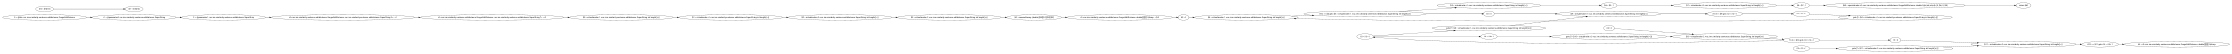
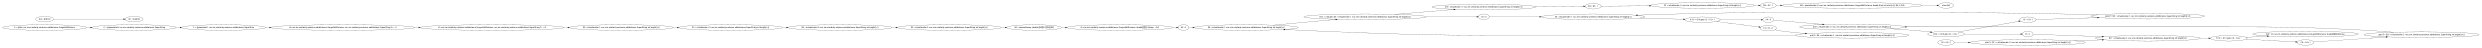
edge "if i13 >= $i9 goto i12 = i12 + 1" -> "i14 = 0": added
edge "i13 = i13 + 1" -> "i14 = i14 + 1": now "if i15 >= $i11 goto i14 = i14 + 1" -> "i14 = i14 + 1"
